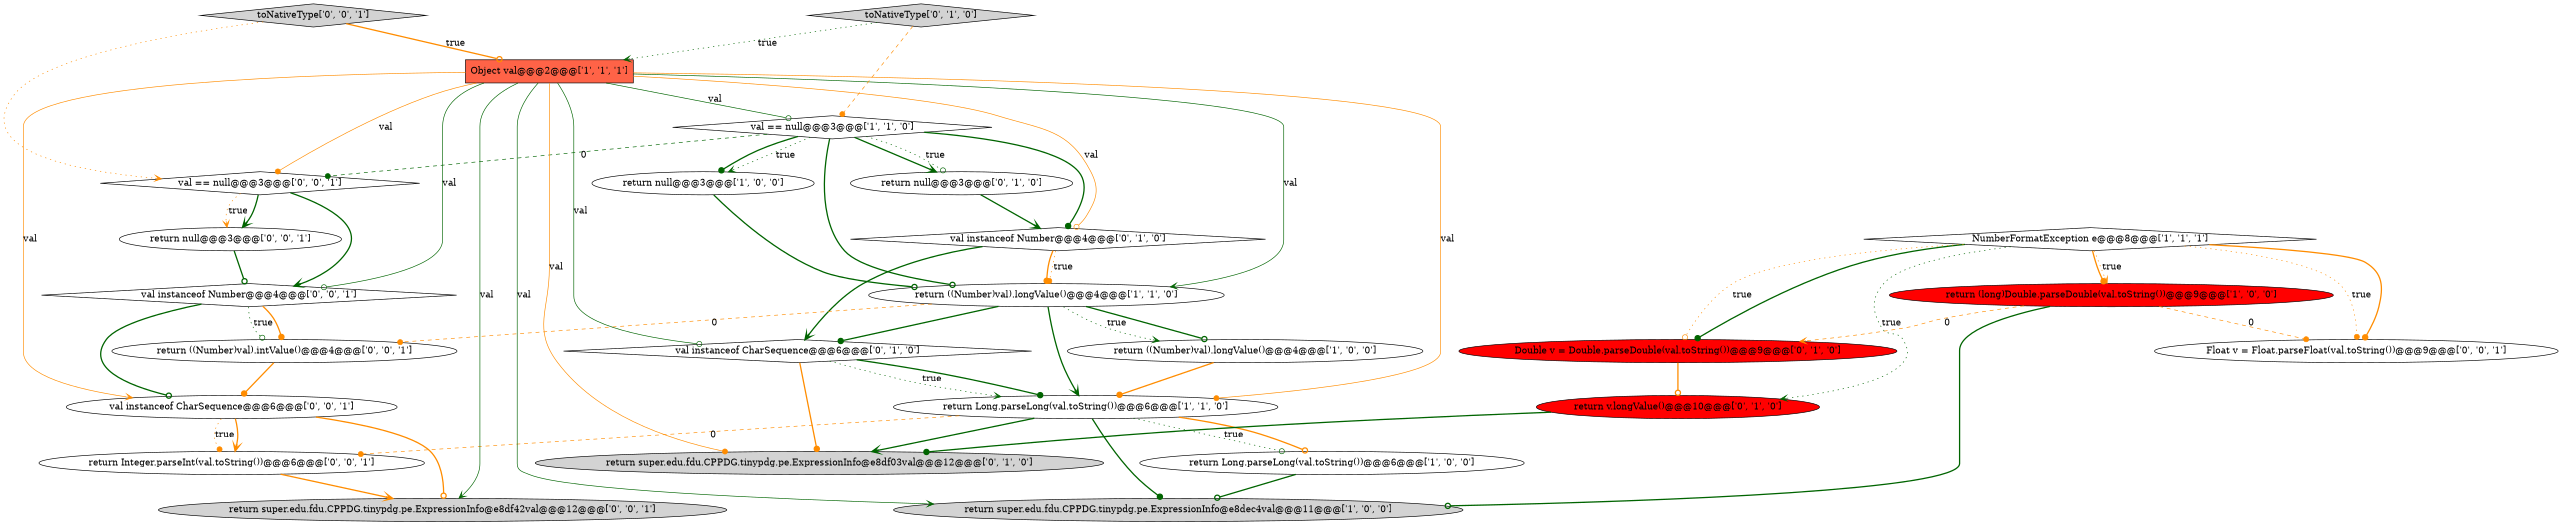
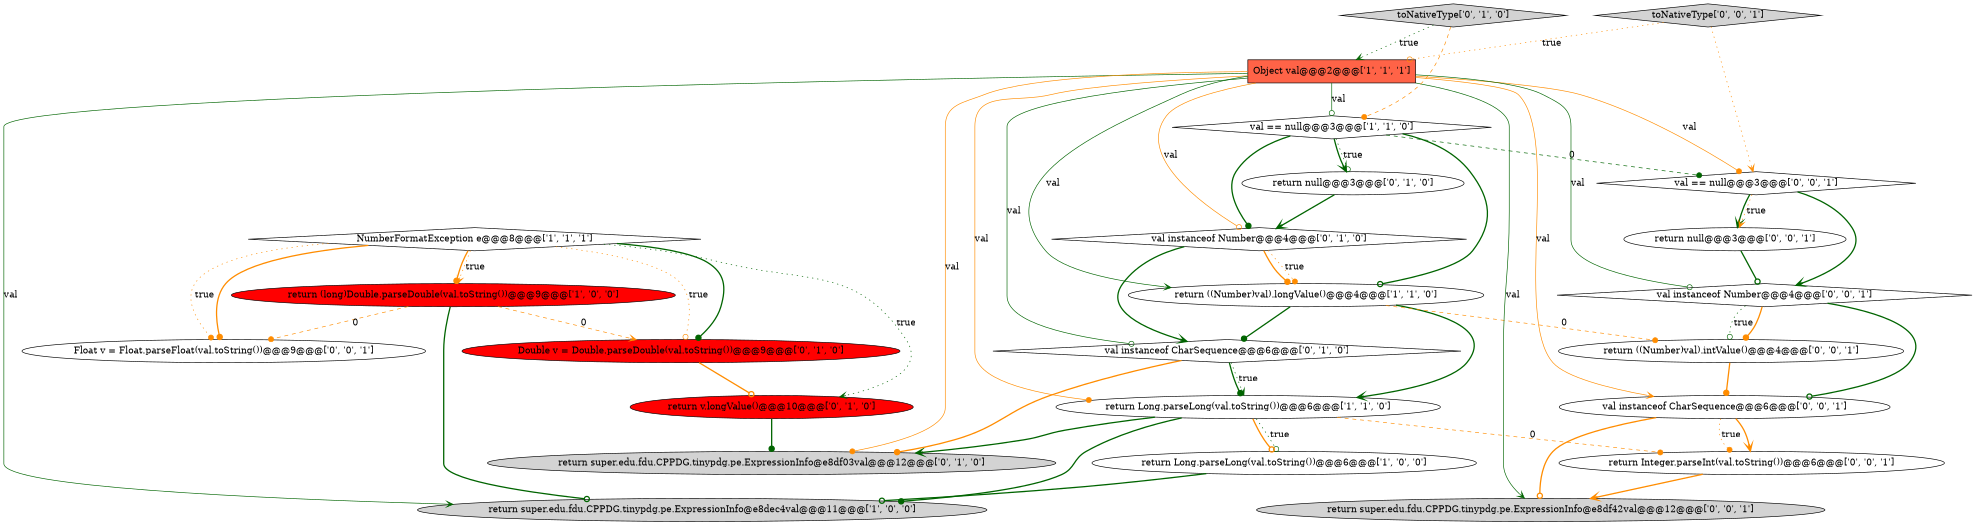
edge "toNativeType['0', '0', '1']" -> "Object val@@@2@@@['1', '1', '1']": style bold -> dotted
node "return null@@@3@@@['1', '0', '0']": removed
node "return ((Number)val).longValue()@@@4@@@['1', '0', '0']": removed
